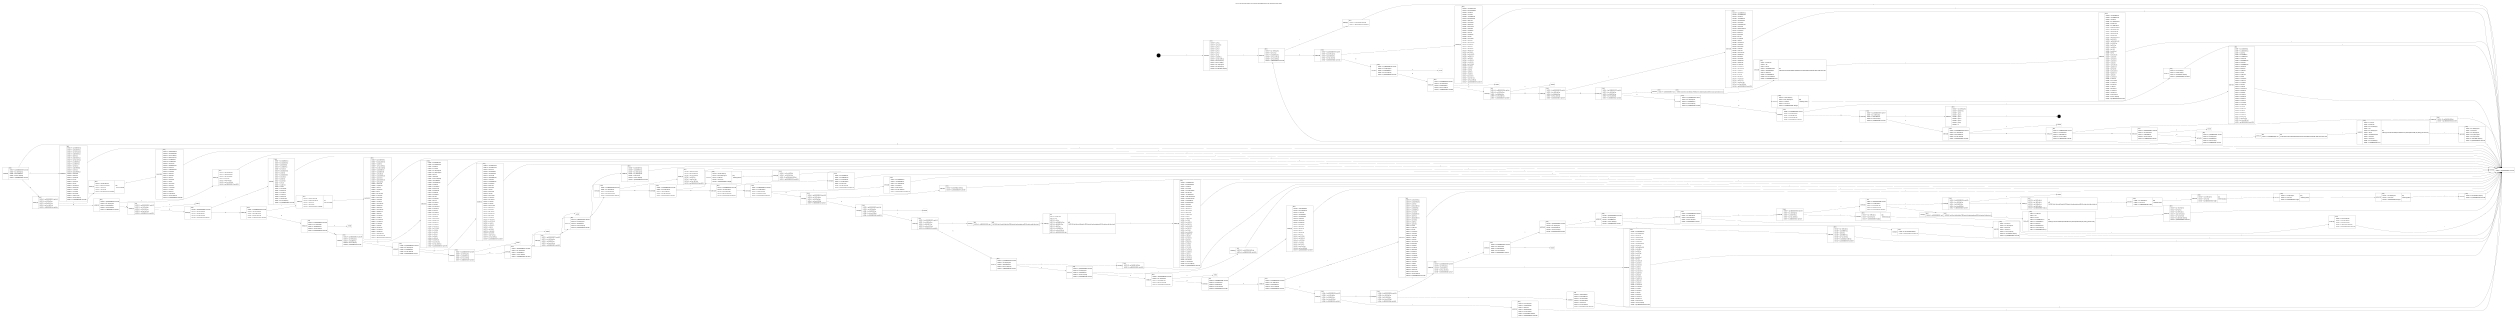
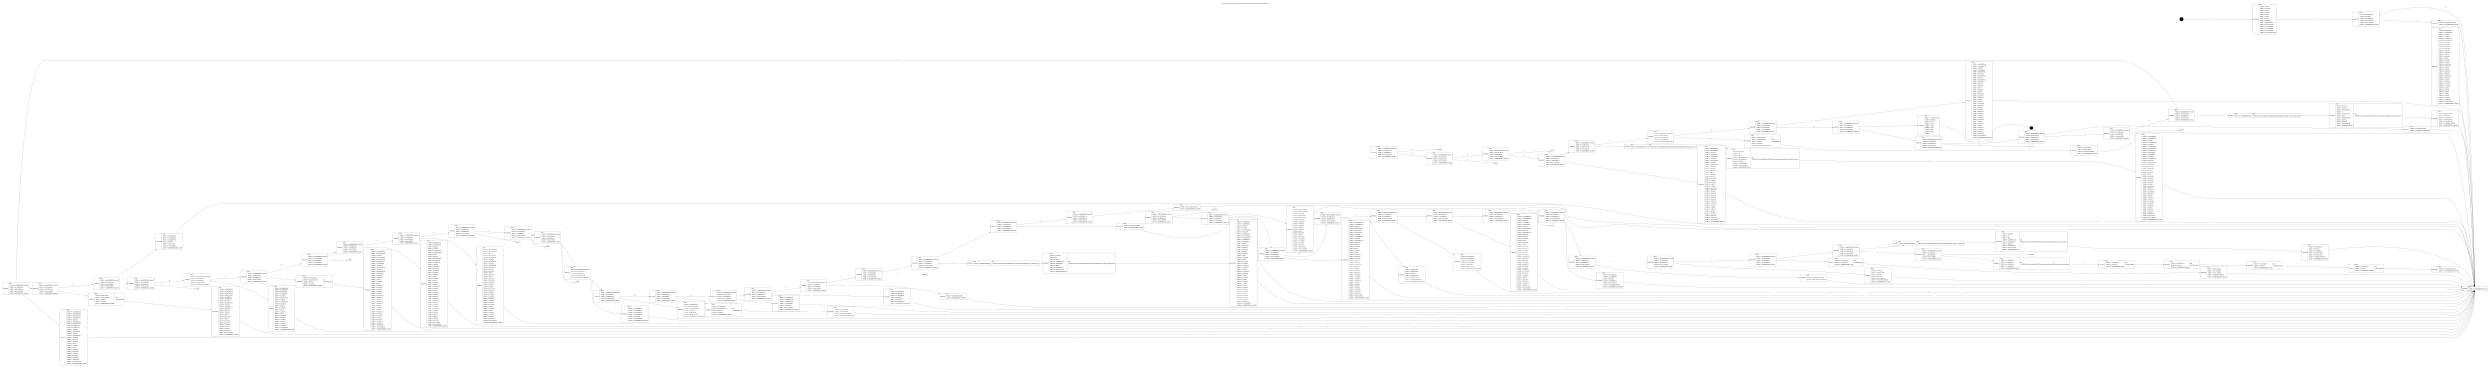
node "0x401492 [28]": removed
